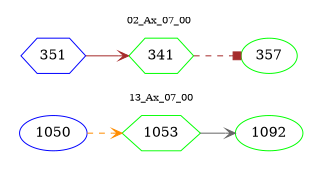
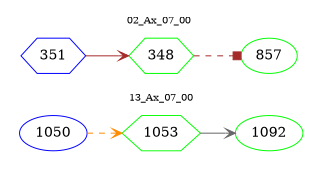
node "341": label "341" -> "348"
node "357": label "357" -> "857"
